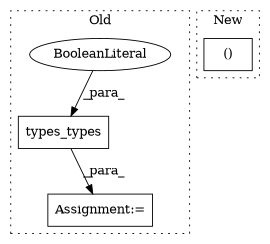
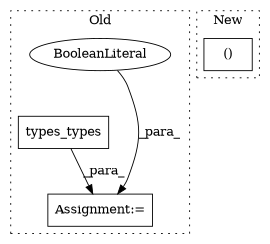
edge "BooleanLiteral" -> "types_types": now "BooleanLiteral" -> "Assignment:="
